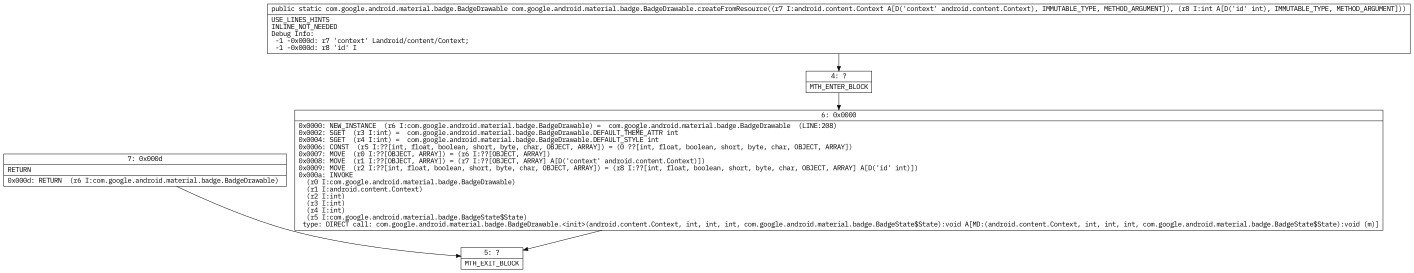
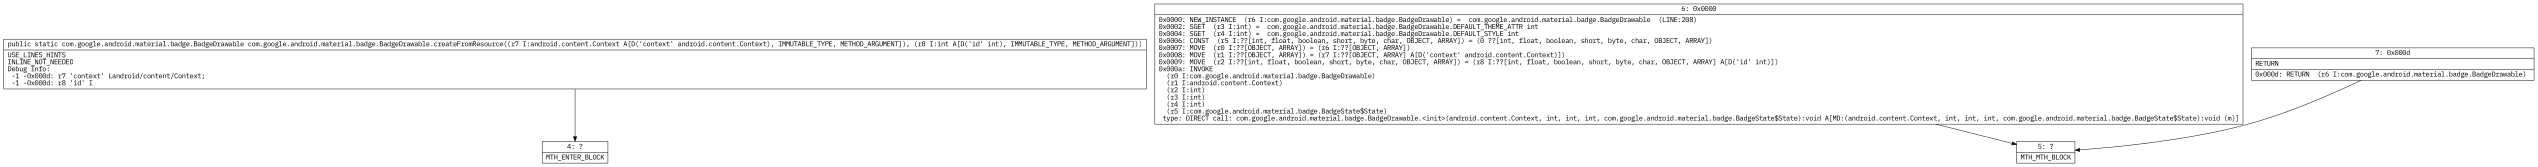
edge "4: ?" -> "6: 0x0000": removed
node "5: ?": text "MTH_EXIT_BLOCK" -> "MTH_MTH_BLOCK"
